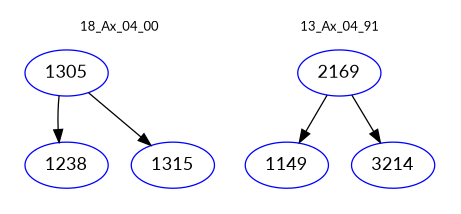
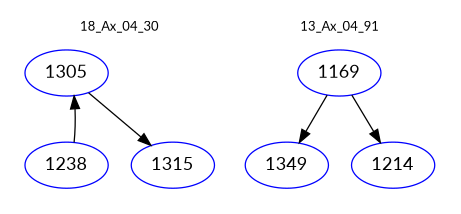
cluster "18_Ax_04_00": label "18_Ax_04_00" -> "18_Ax_04_30"
node "2169": label "2169" -> "1169"
edge "1305" -> "1238": reversed
node "1149": label "1149" -> "1349"
node "3214": label "3214" -> "1214"
